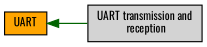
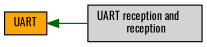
node "UART transmission and reception": label "UART transmission and reception" -> "UART reception and reception"
